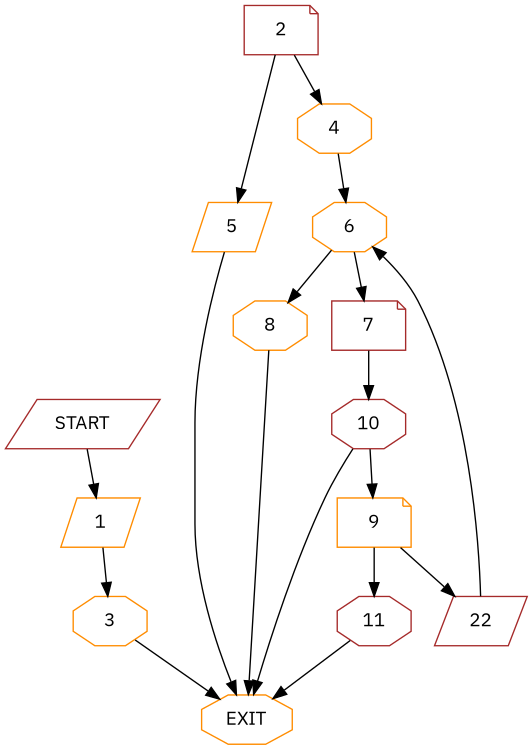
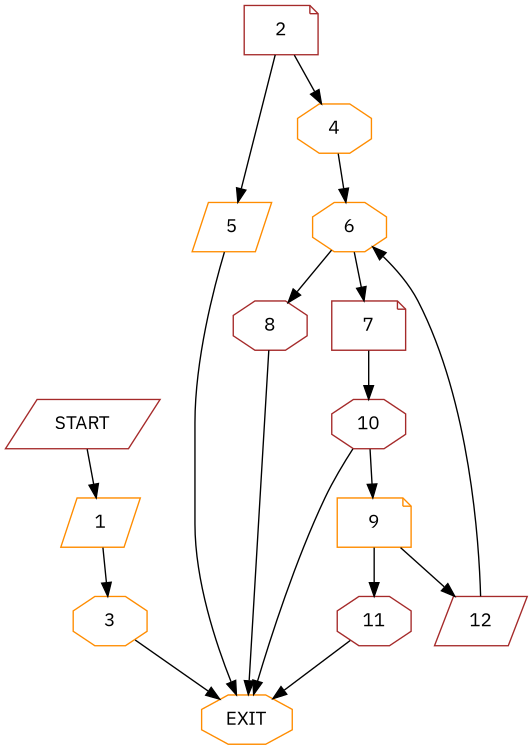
node "8": color darkorange -> brown
node "22": label "22" -> "12"
